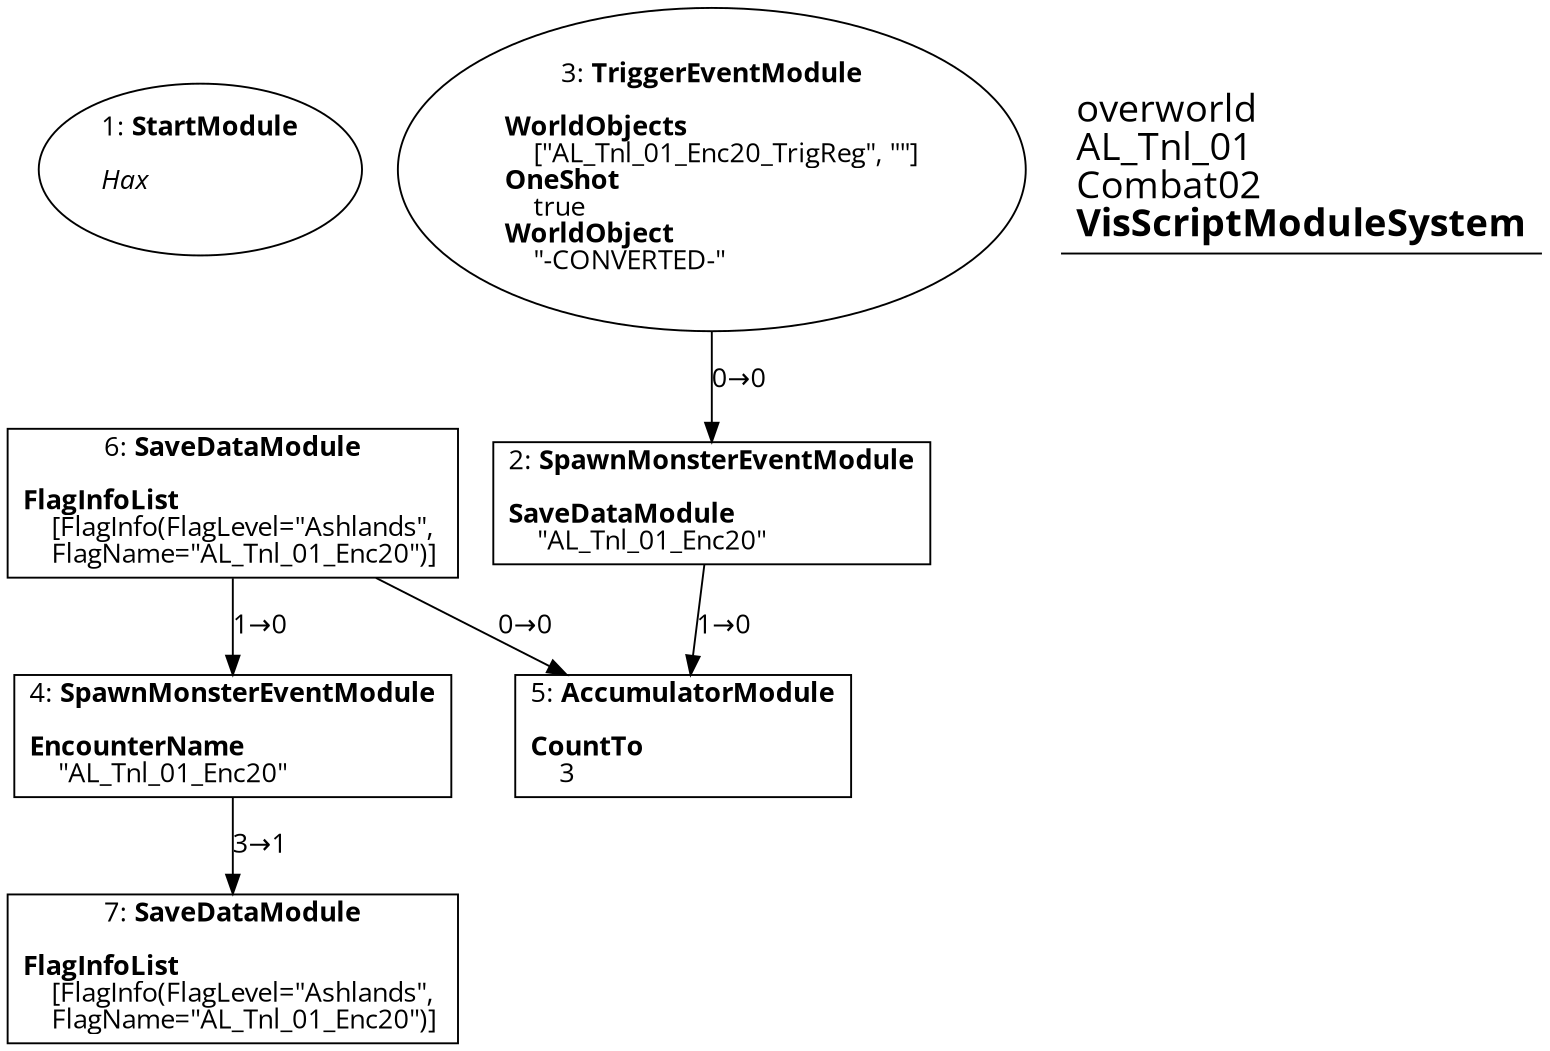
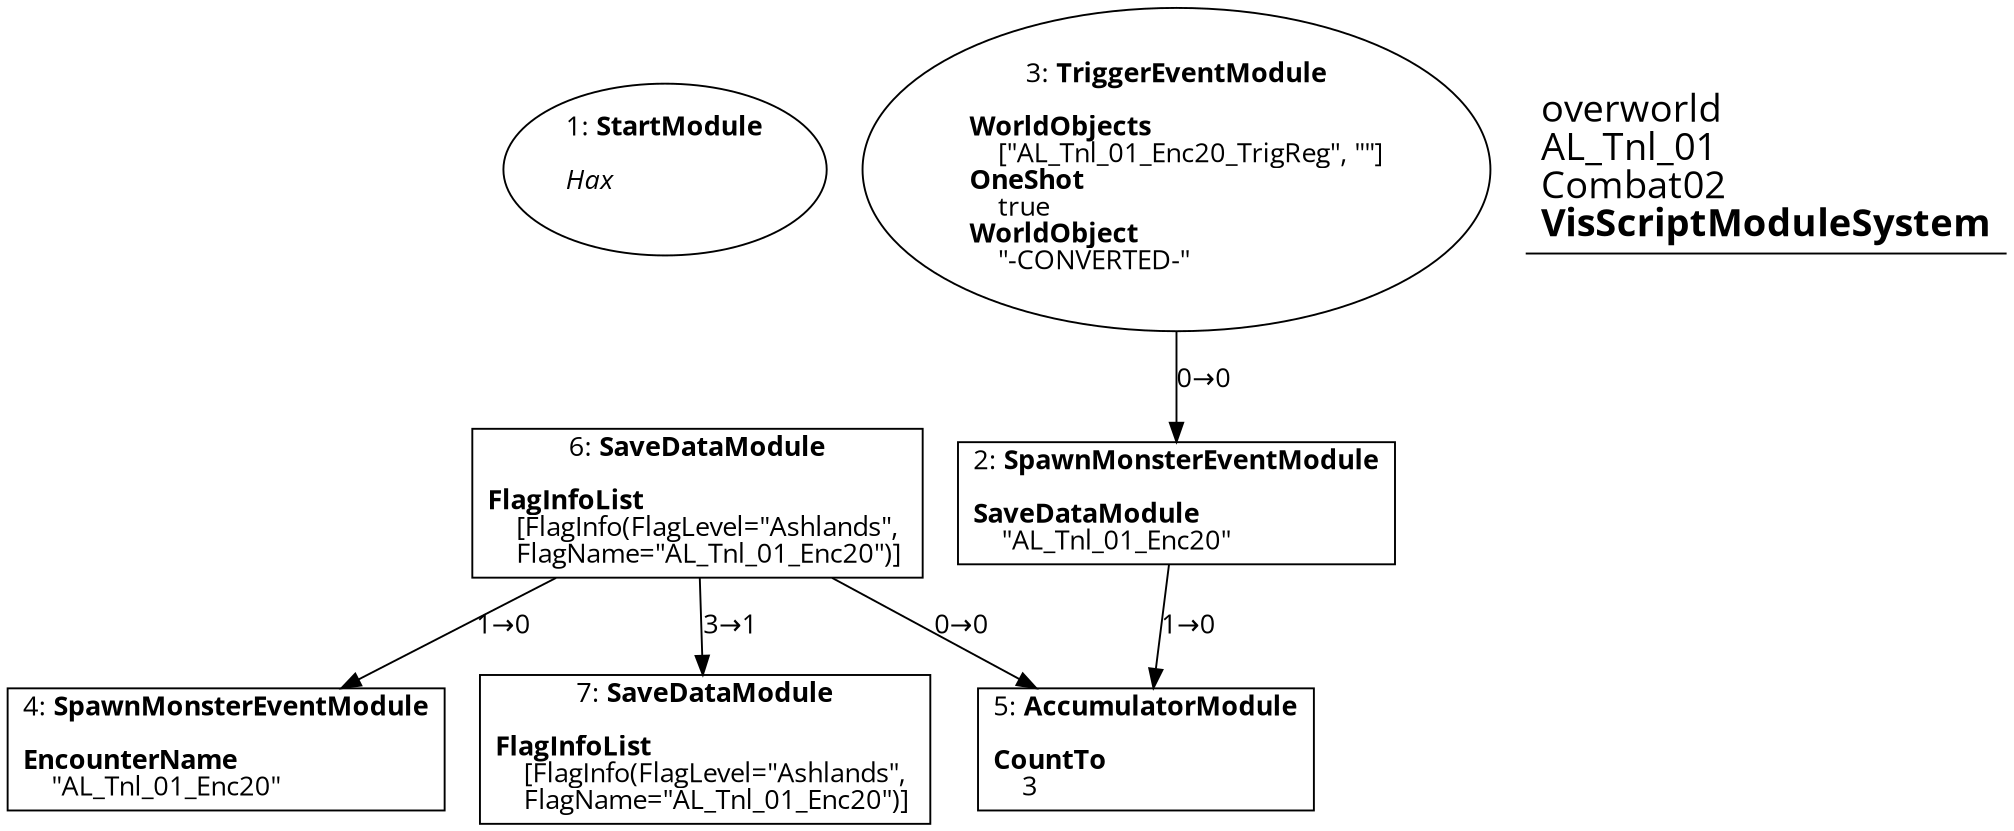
edge "4:" -> "7:": now "6:" -> "7:"
